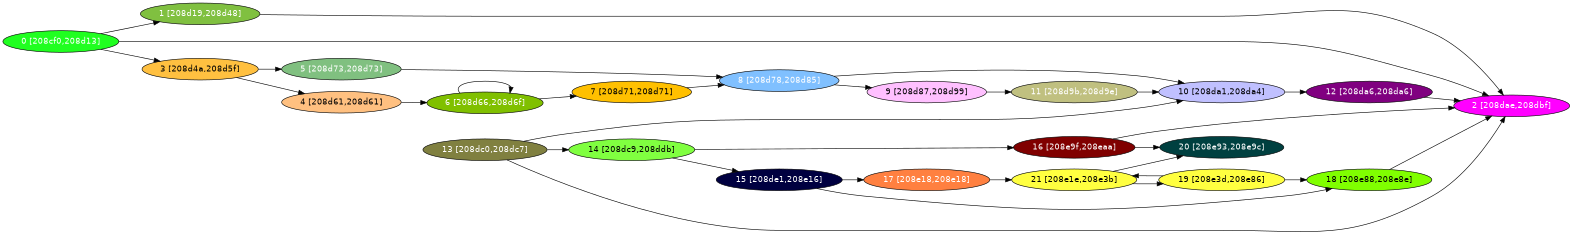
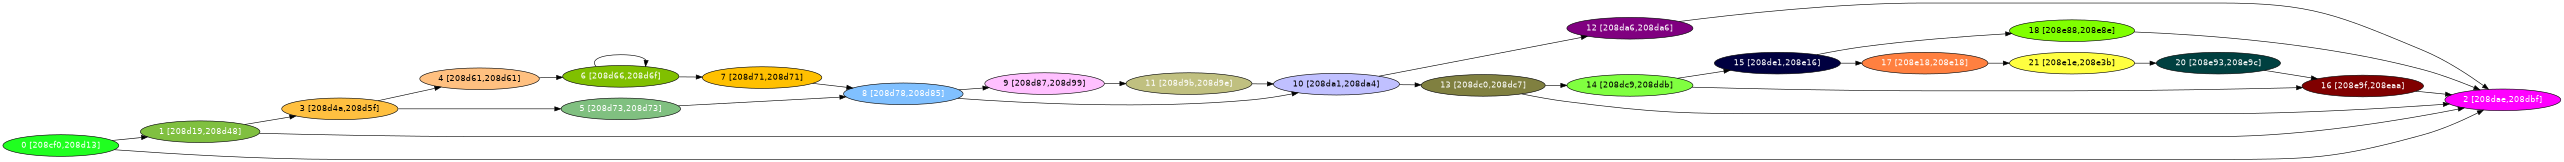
edge "0 [208cf0,208d13]" -> "3 [208d4a,208d5f]": now "1 [208d19,208d48]" -> "3 [208d4a,208d5f]"
edge "13 [208dc0,208dc7]" -> "10 [208da1,208da4]": reversed
edge "16 [208e9f,208eaa]" -> "20 [208e93,208e9c]": reversed
node "19 [208e3d,208e86]": removed
